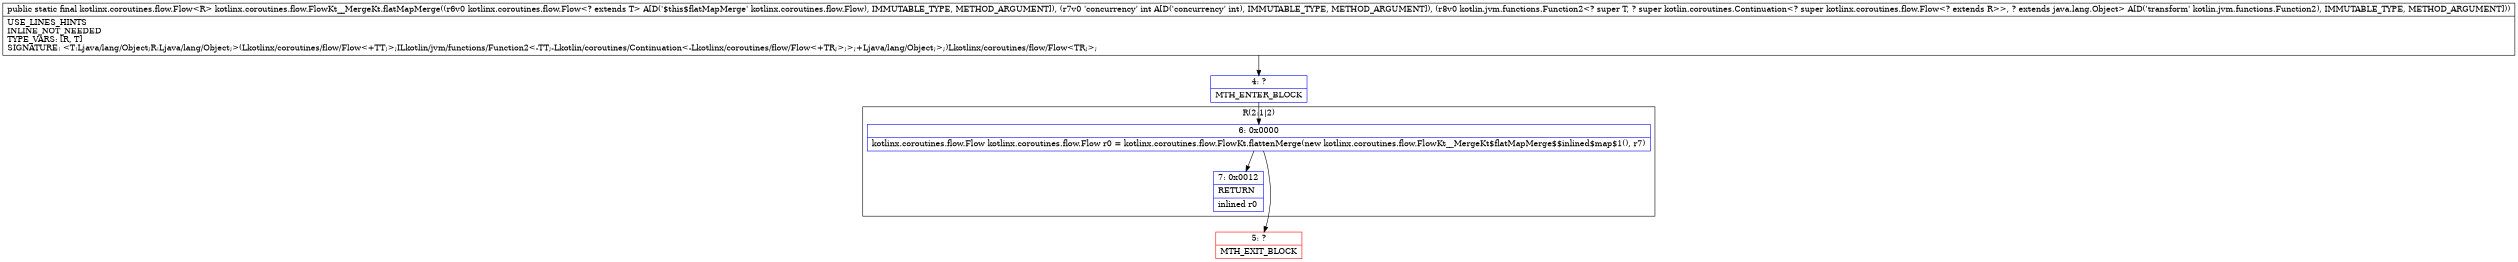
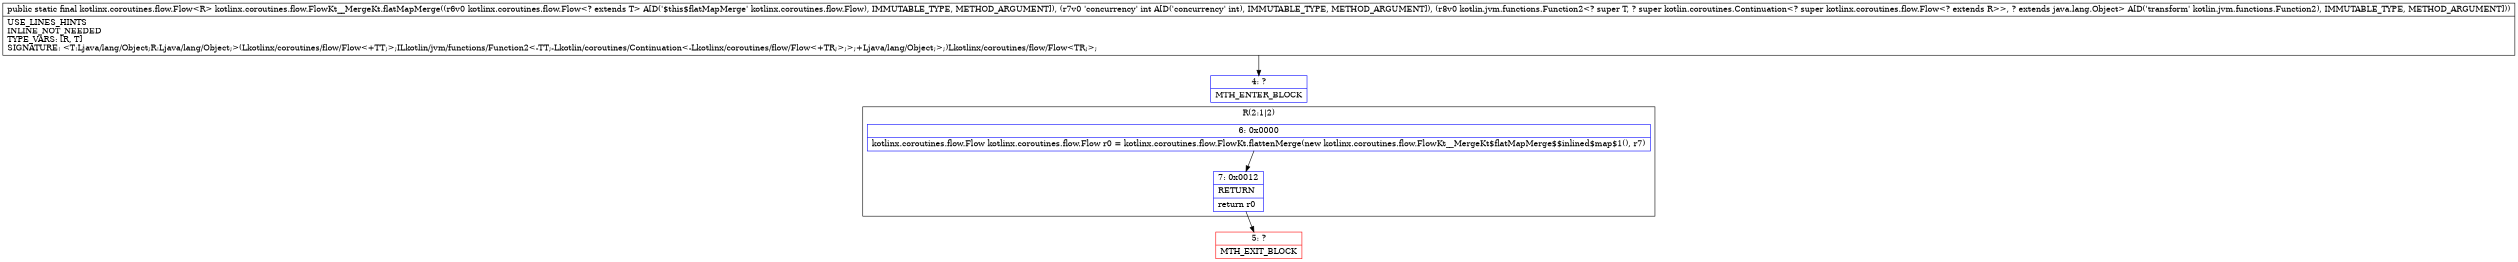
edge "4: ?" -> "6: 0x0000": removed
edge "6: 0x0000" -> "5: ?": now "7: 0x0012" -> "5: ?"
node "7: 0x0012": text "inlined r0" -> "return r0"
